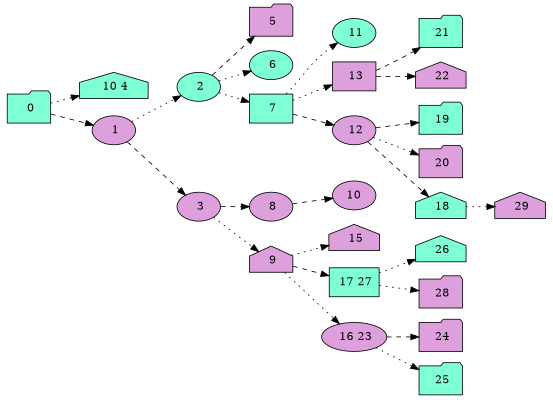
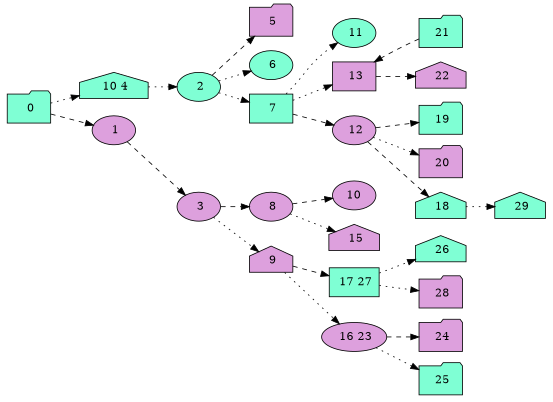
edge "13" -> "21": reversed
edge "1" -> "2": now "10 4" -> "2"
node "29": fillcolor plum -> aquamarine
edge "9" -> "15": now "8" -> "15"
